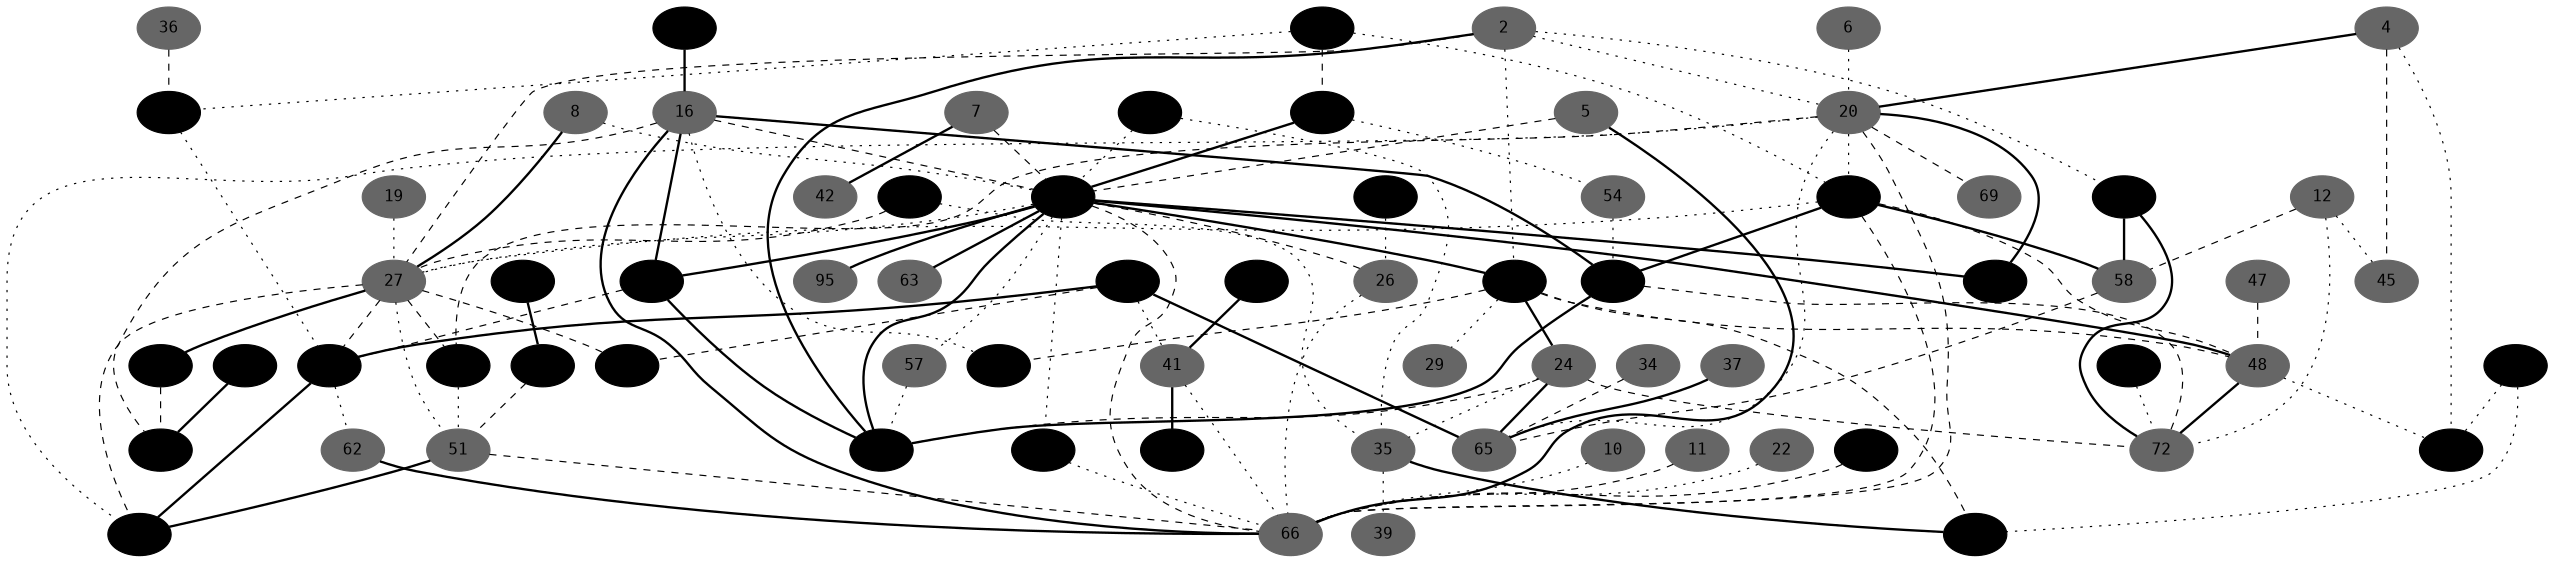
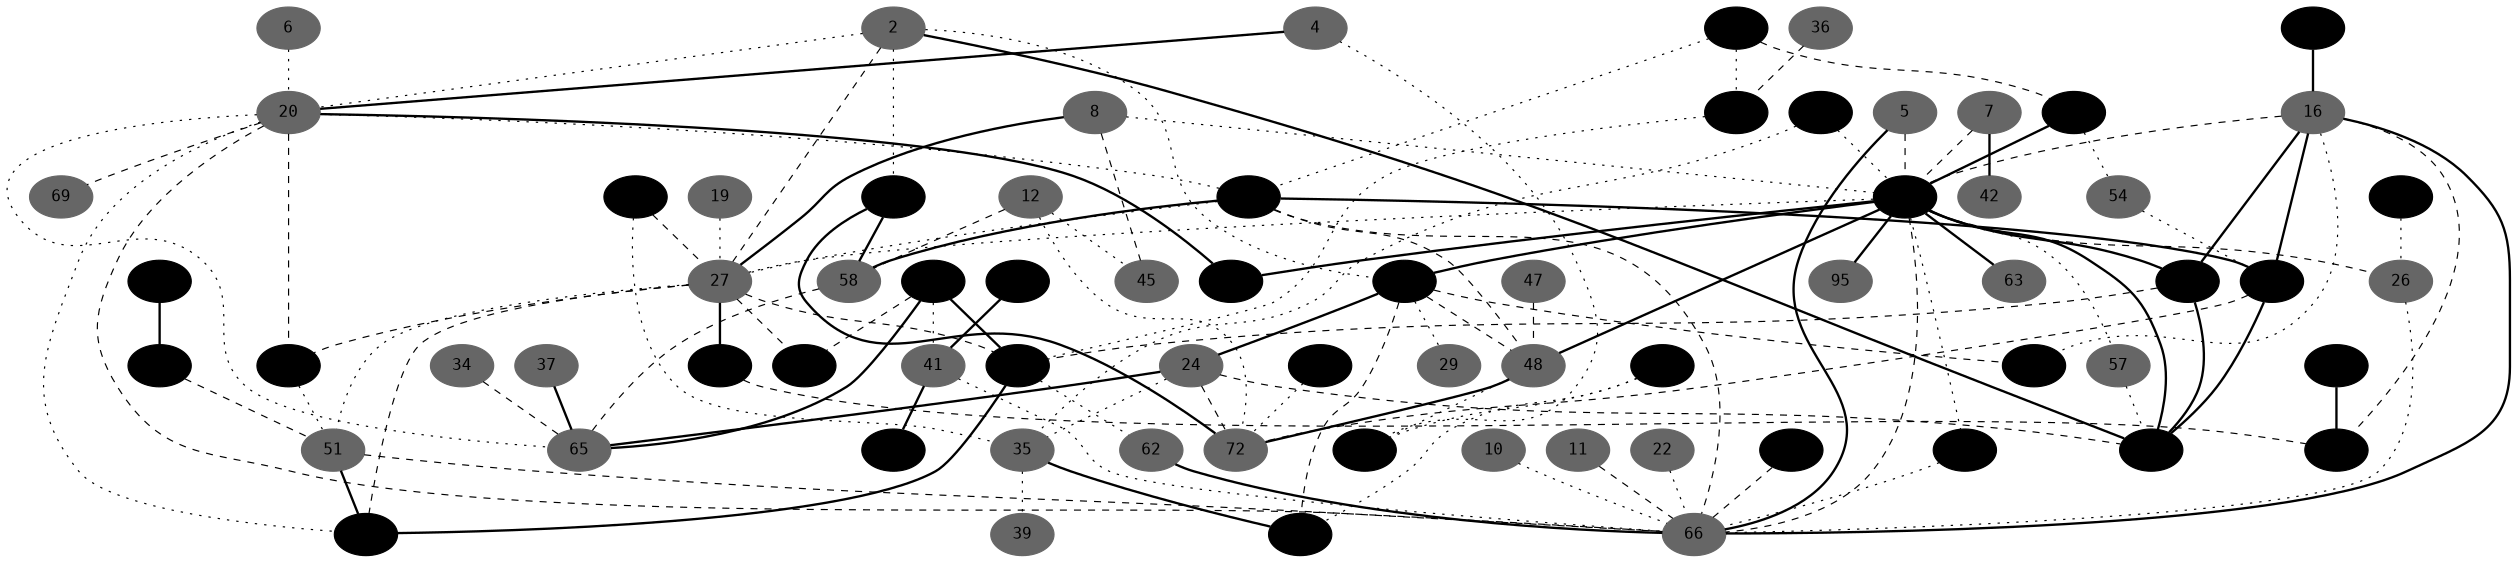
edge "4" -- "45": now "8" -- "45"
